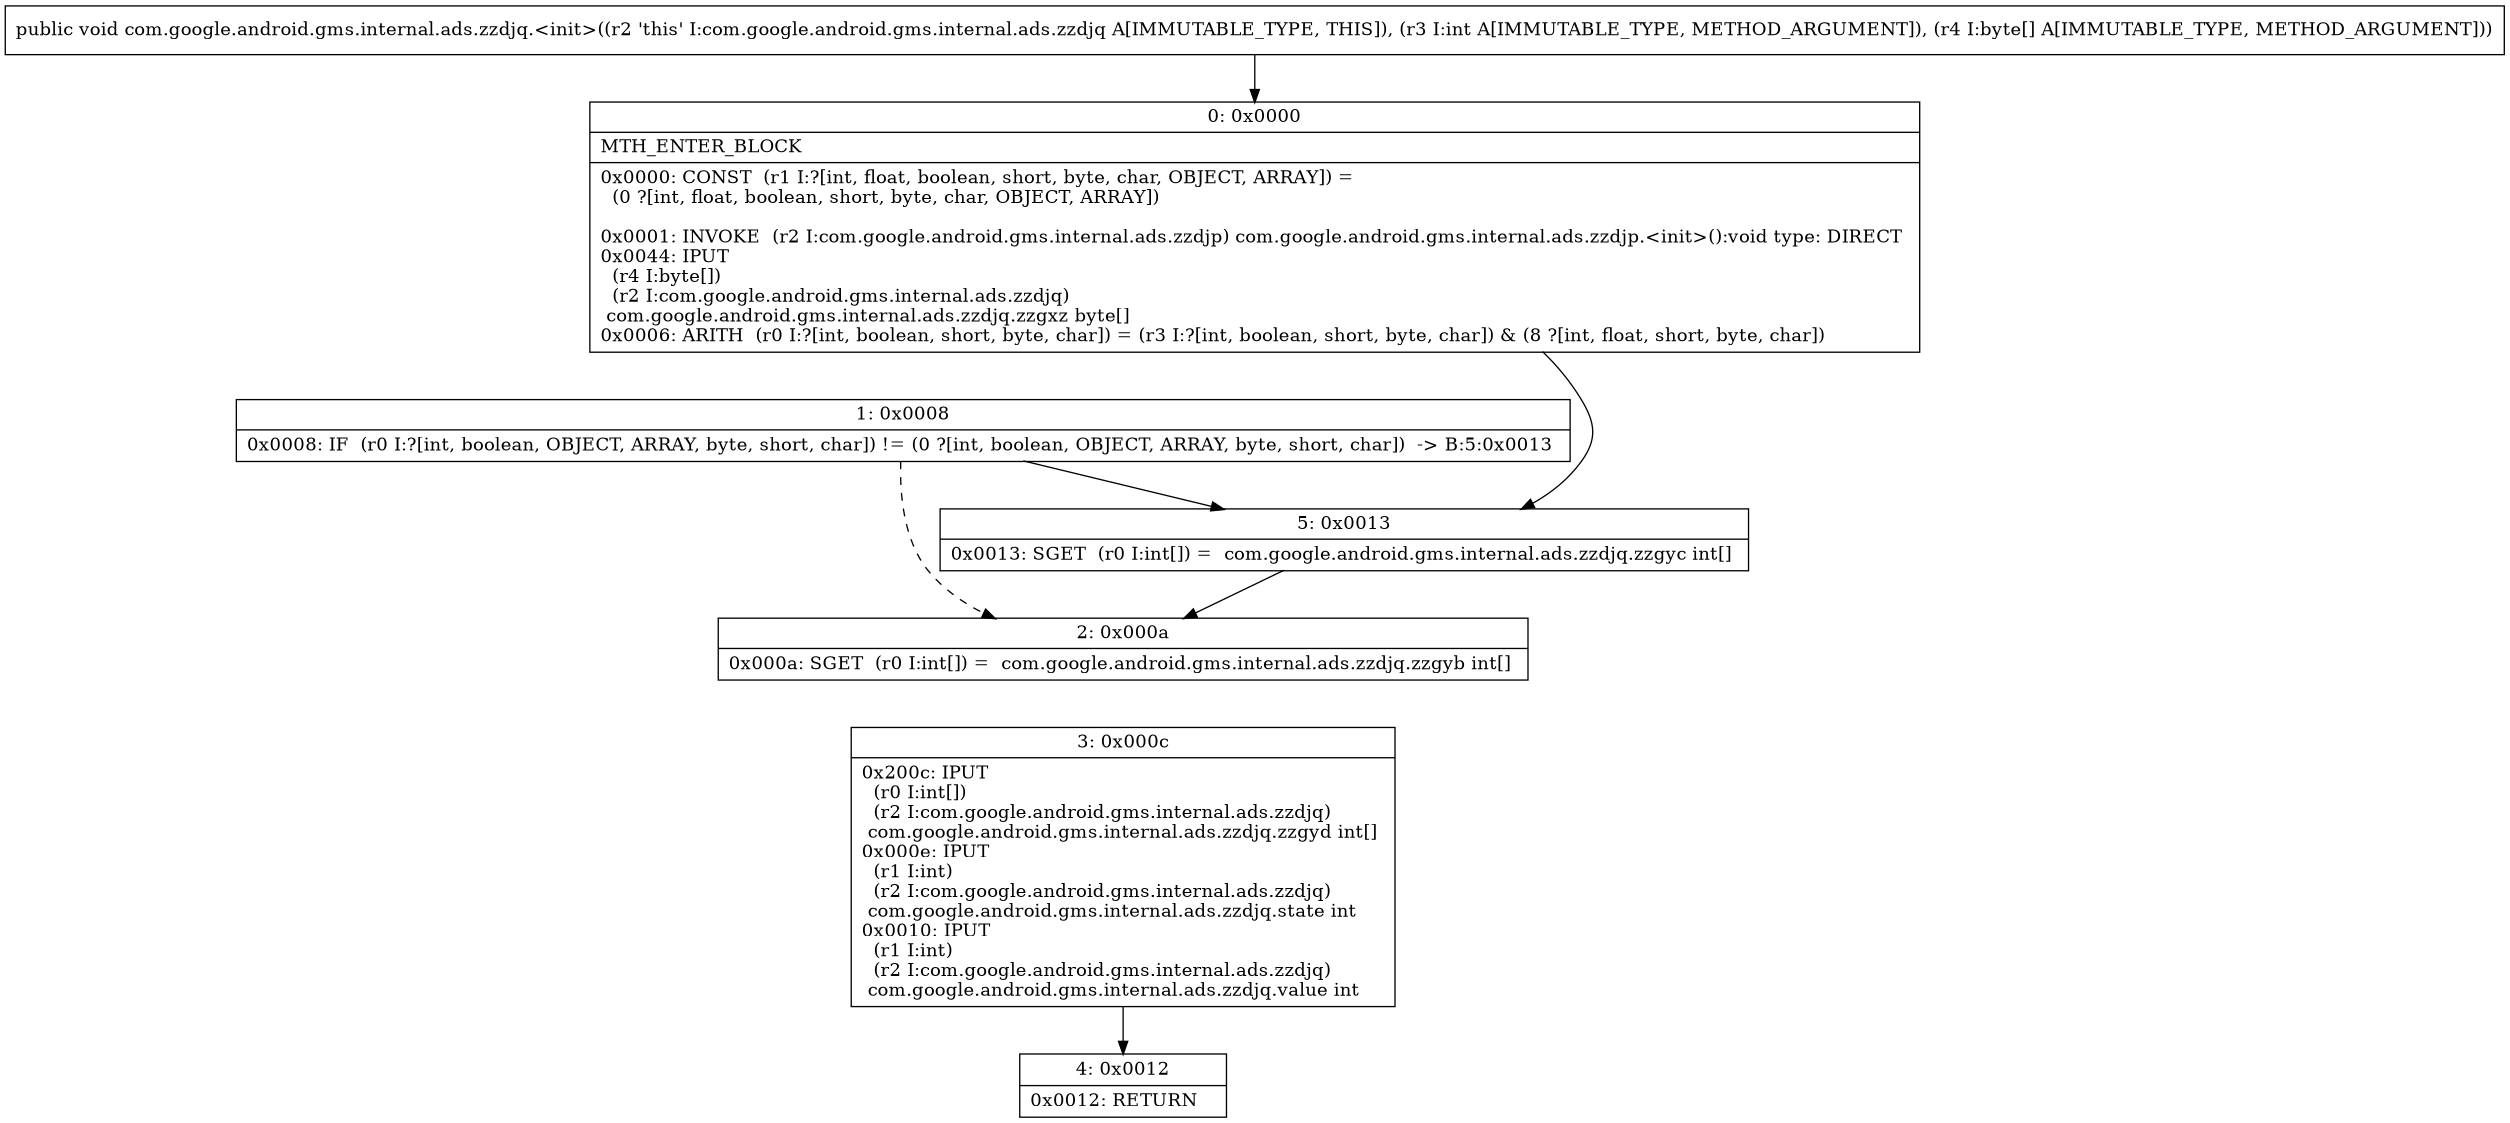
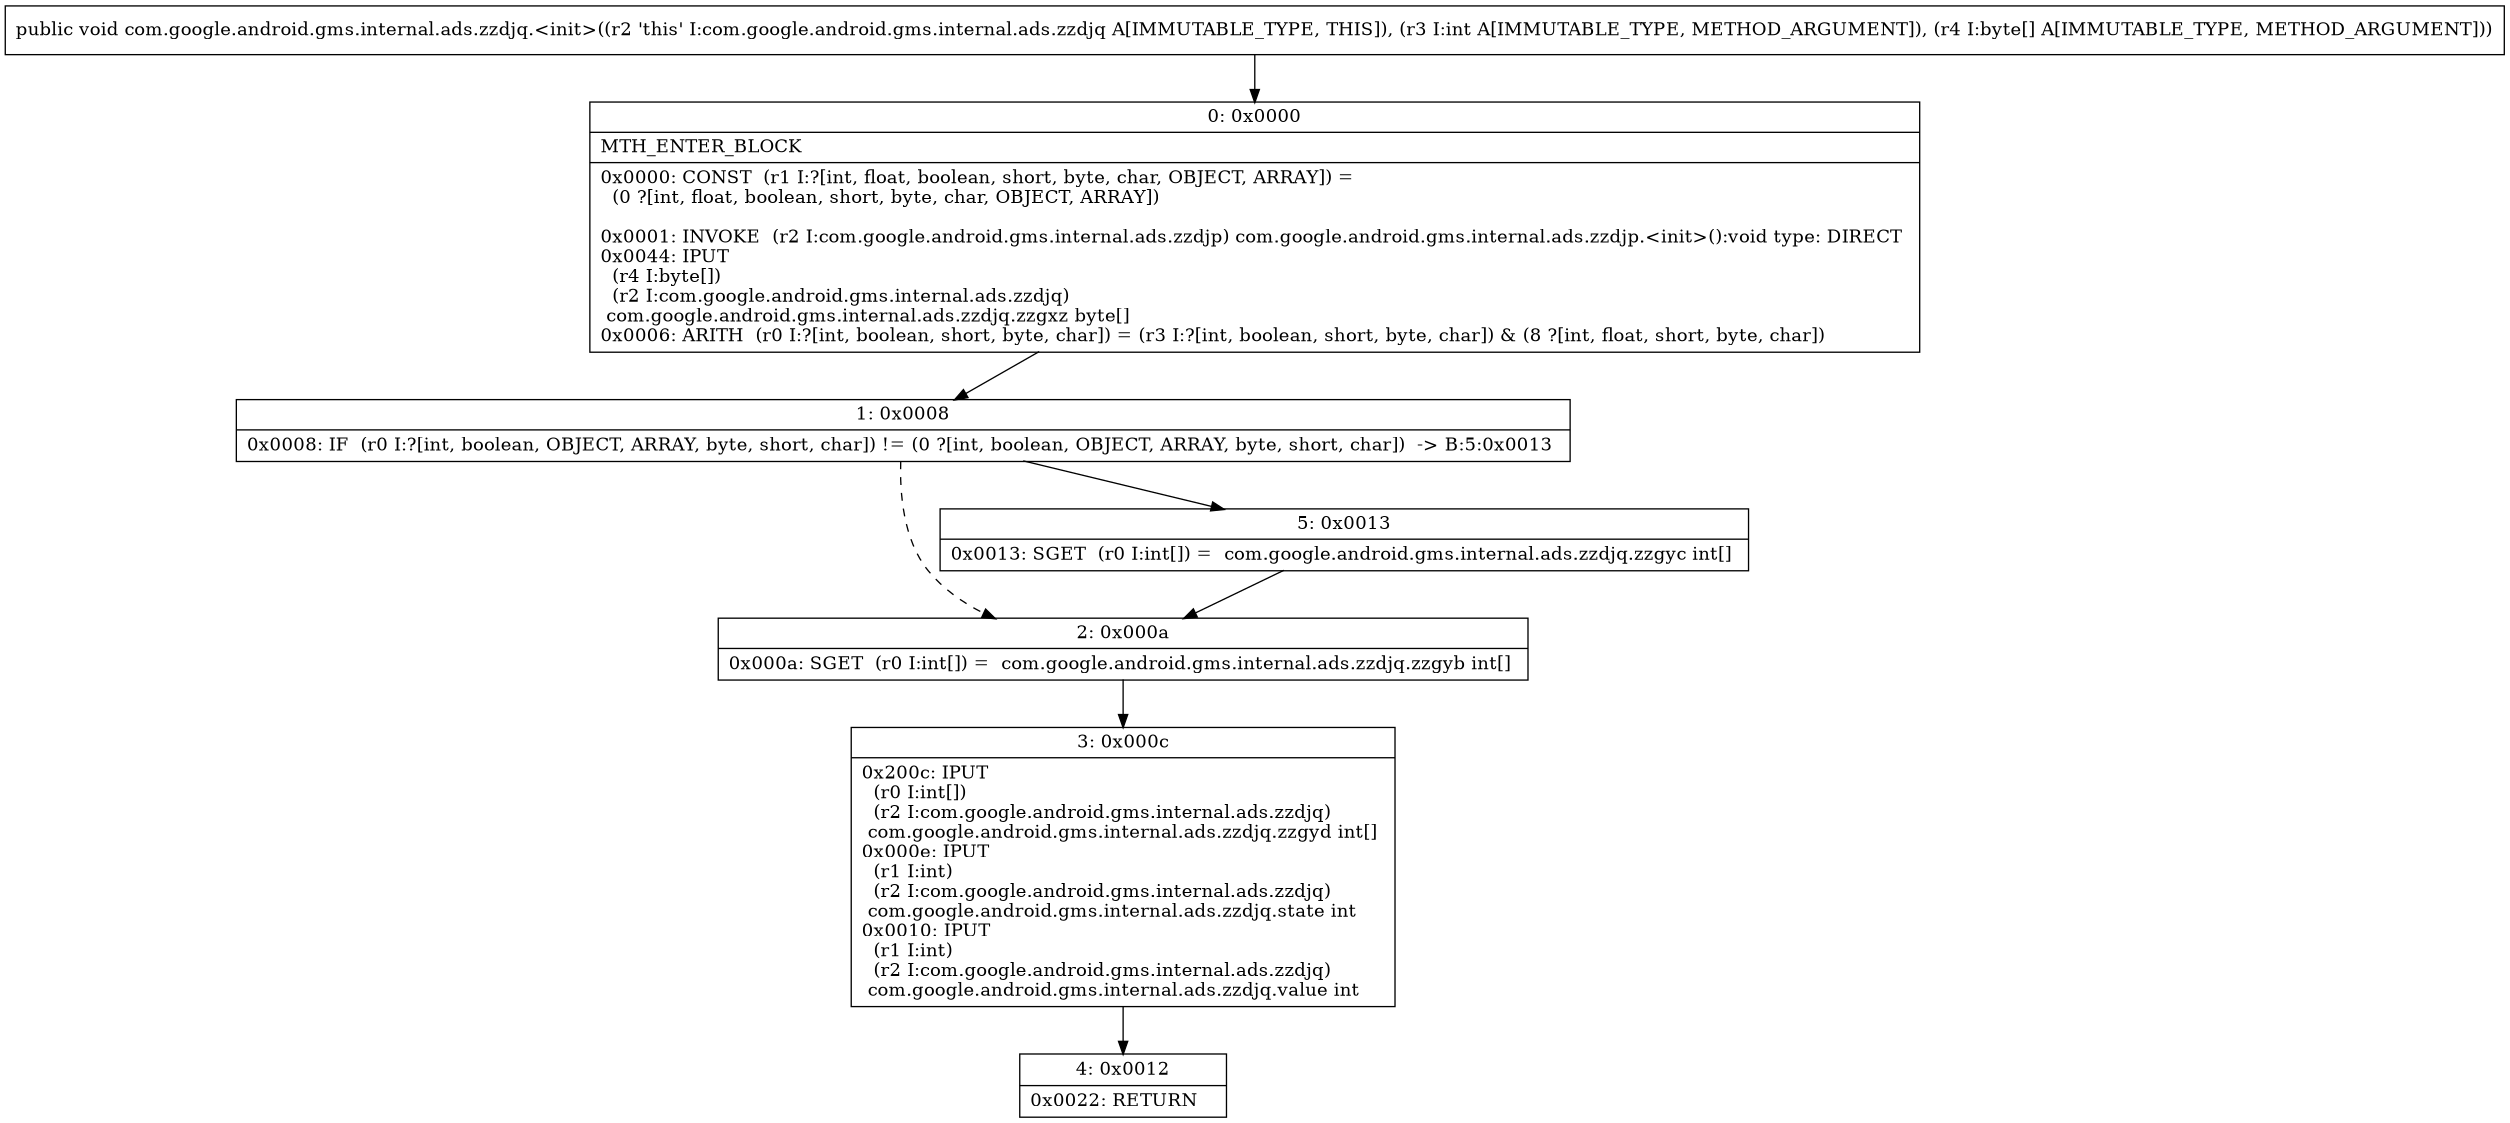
edge "0: 0x0000" -> "5: 0x0013": now "0: 0x0000" -> "1: 0x0008"
edge "2: 0x000a" -> "3: 0x000c": added
node "4: 0x0012": text "0x0012: RETURN" -> "0x0022: RETURN"
